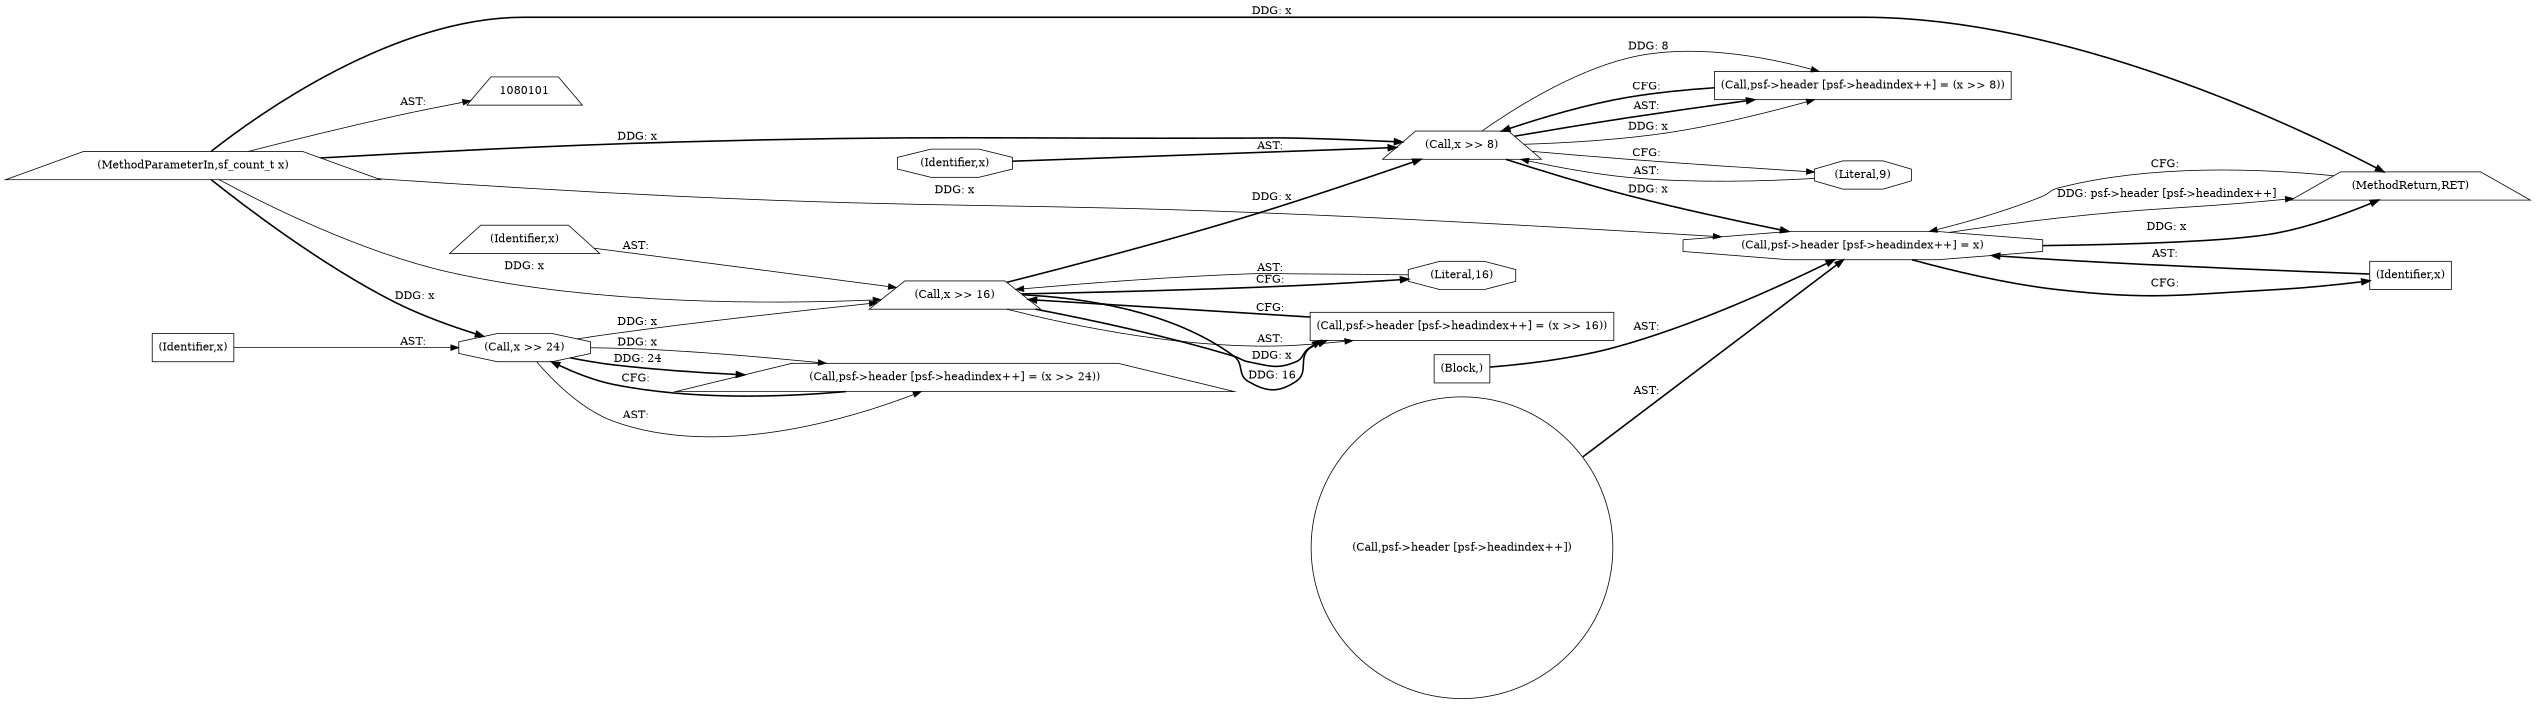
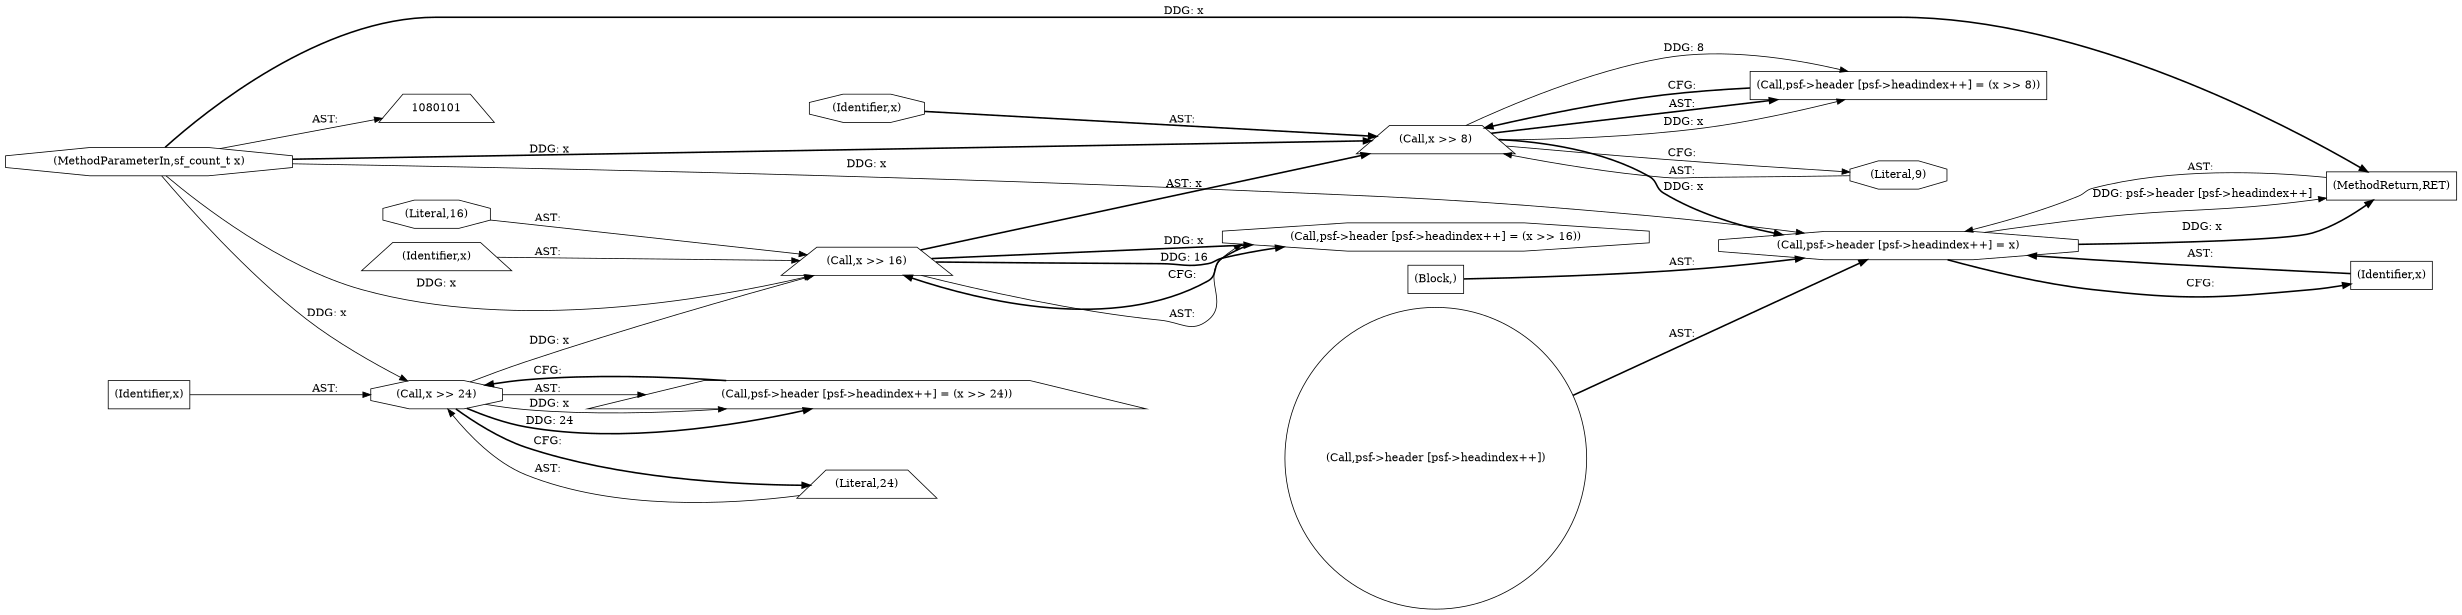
edge "(MethodReturn,RET)" -> "(Call,psf->header [psf->headindex++] = x)": label "CFG: " -> "AST: "
node "(MethodParameterIn,sf_count_t x)": shape trapezium -> octagon
node "(MethodReturn,RET)": shape trapezium -> box
edge "(Call,x >> 16)" -> "(Call,x >> 8)": label "DDG: x" -> "AST: x"
edge "(MethodParameterIn,sf_count_t x)" -> "(Call,x >> 24)": style bold -> solid
edge "(Call,x >> 16)" -> "(Literal,16)": removed, label "CFG:"
node "(Call,psf->header [psf->headindex++] = (x >> 16))": shape box -> octagon
node "(Literal,24)": added
